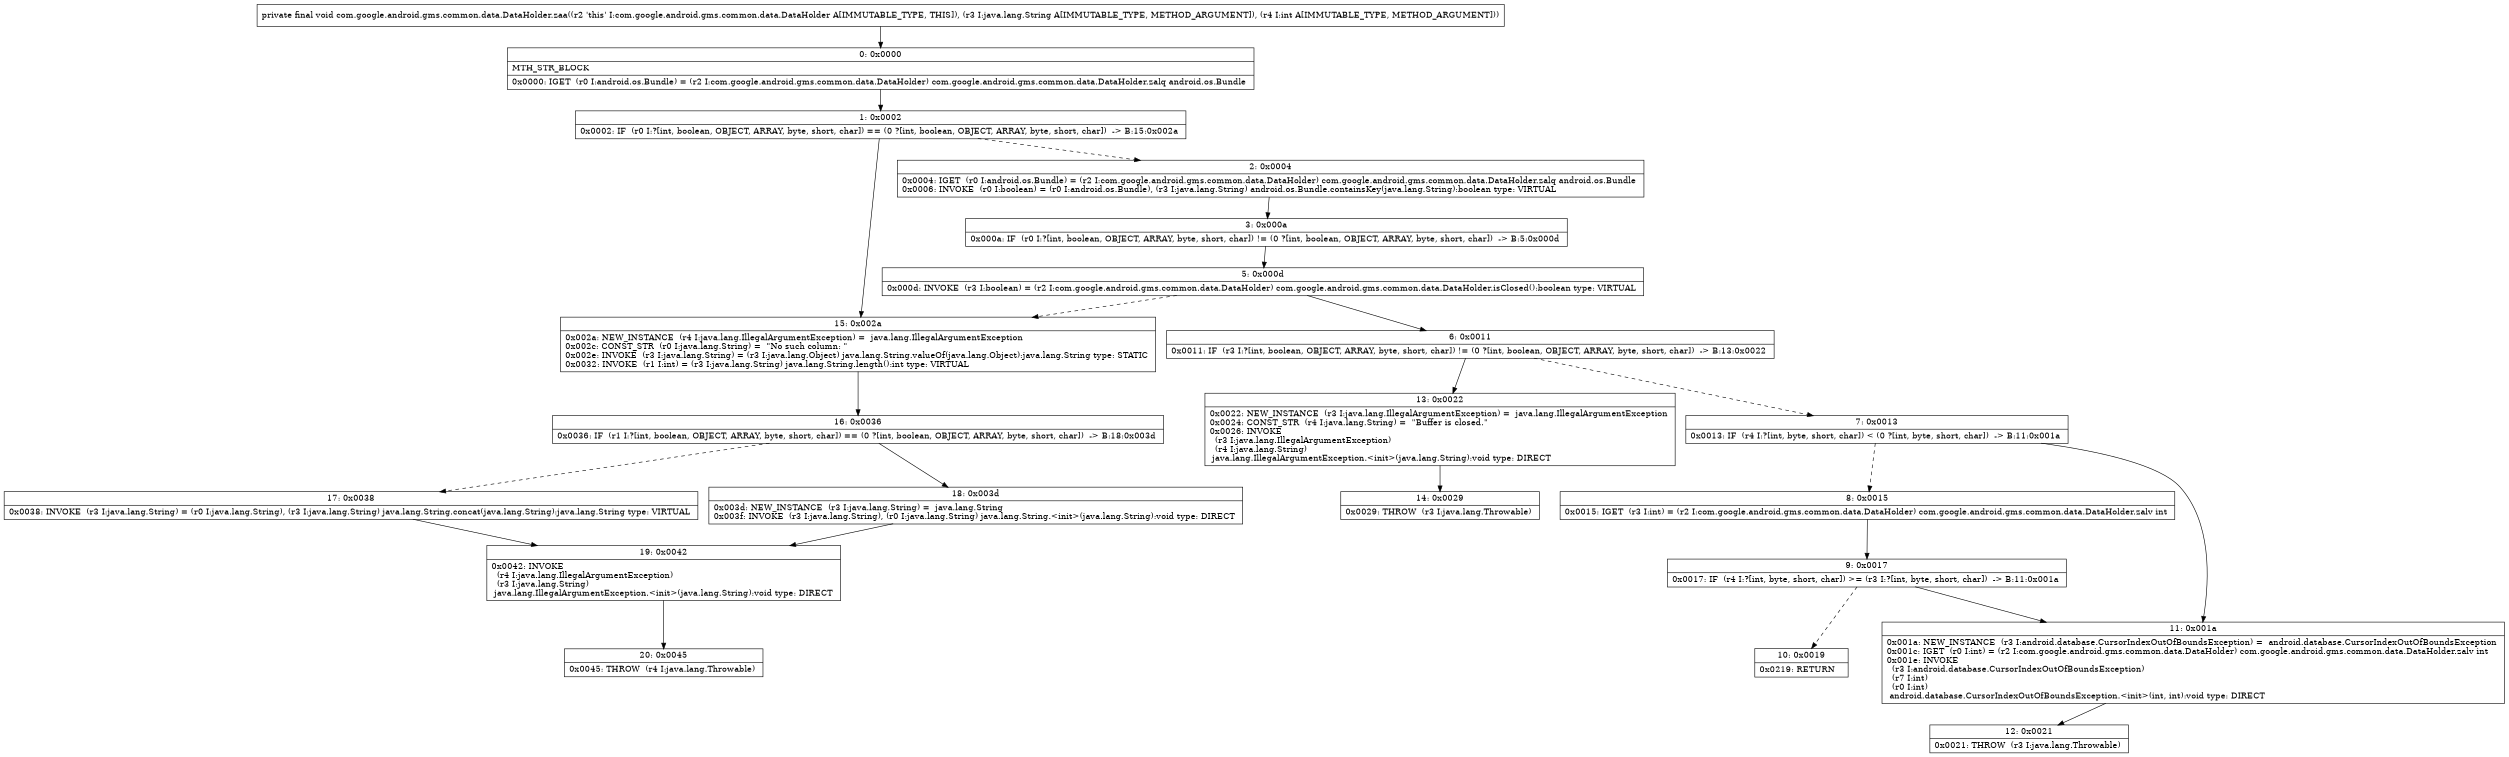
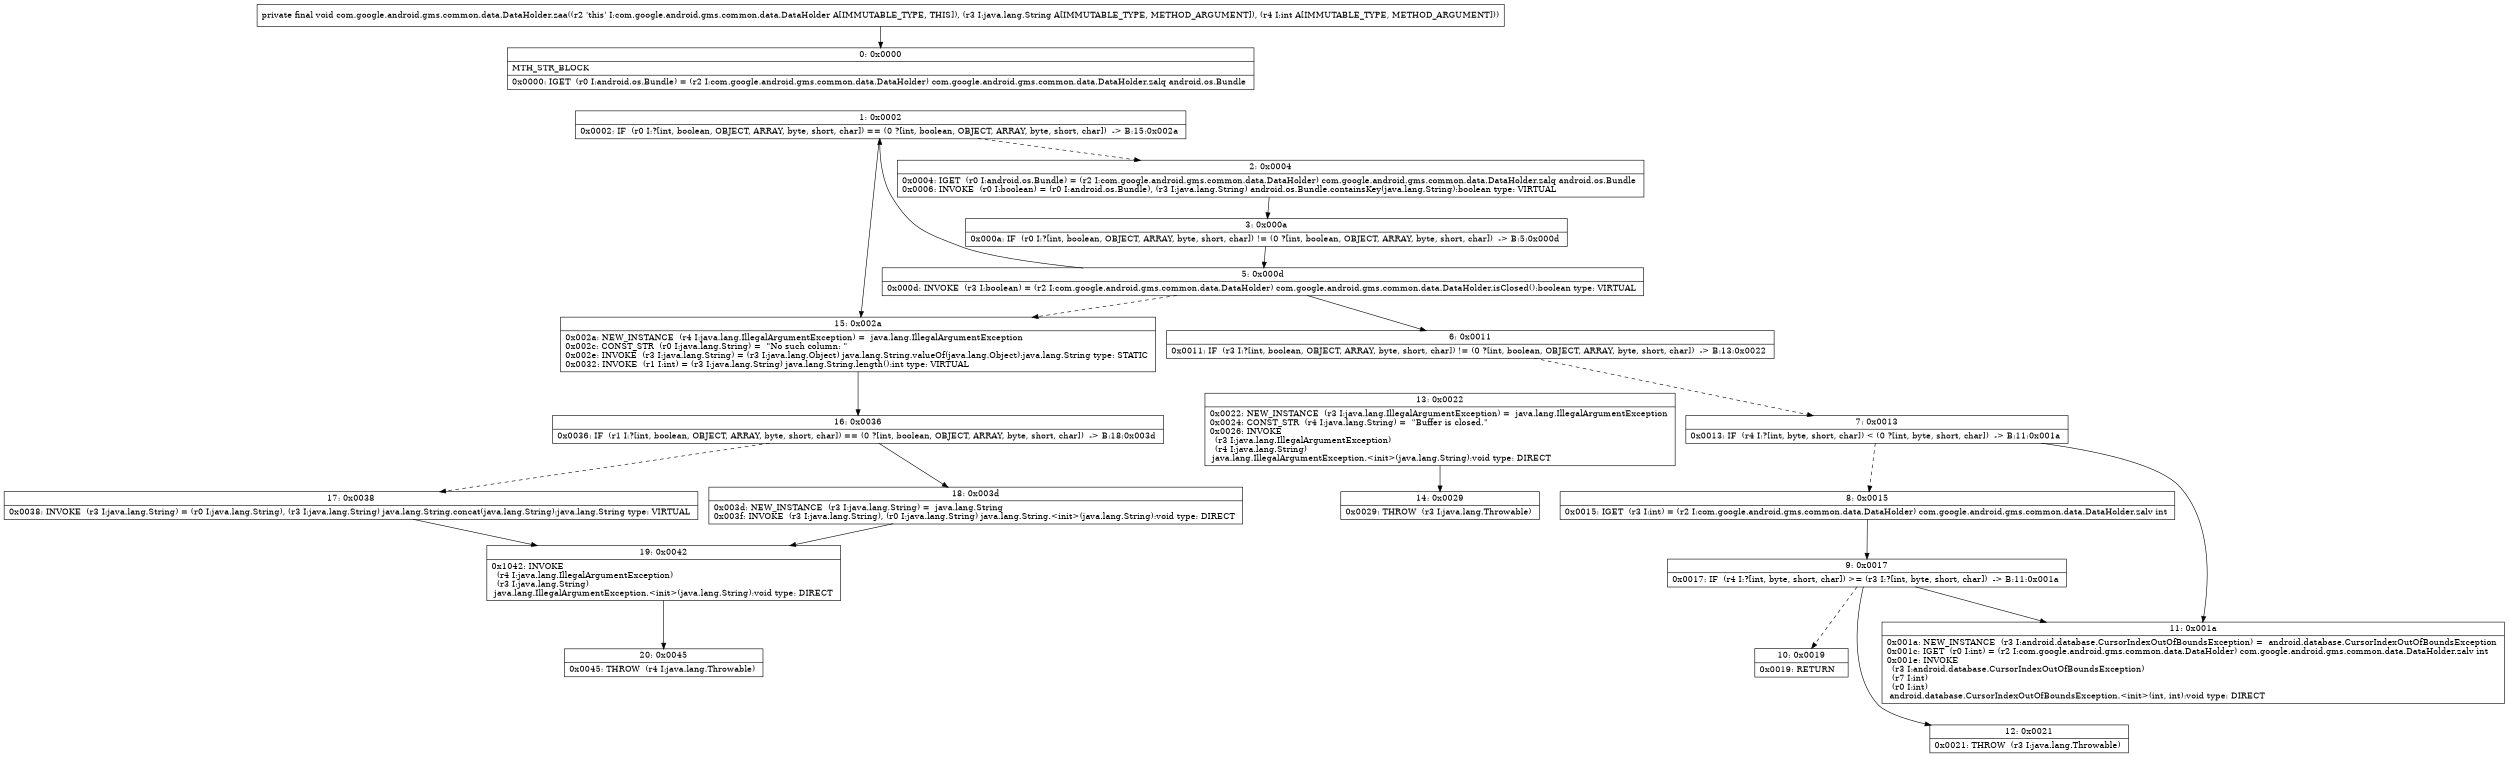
edge "0: 0x0000" -> "1: 0x0002": now "5: 0x000d" -> "1: 0x0002"
edge "6: 0x0011" -> "13: 0x0022": removed
node "19: 0x0042": text "0x0042: INVOKE" -> "0x1042: INVOKE"
node "10: 0x0019": text "0x0219: RETURN" -> "0x0019: RETURN"
edge "11: 0x001a" -> "12: 0x0021": now "9: 0x0017" -> "12: 0x0021"
